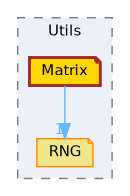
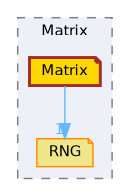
cluster "Utils": label "Utils" -> "Matrix"
